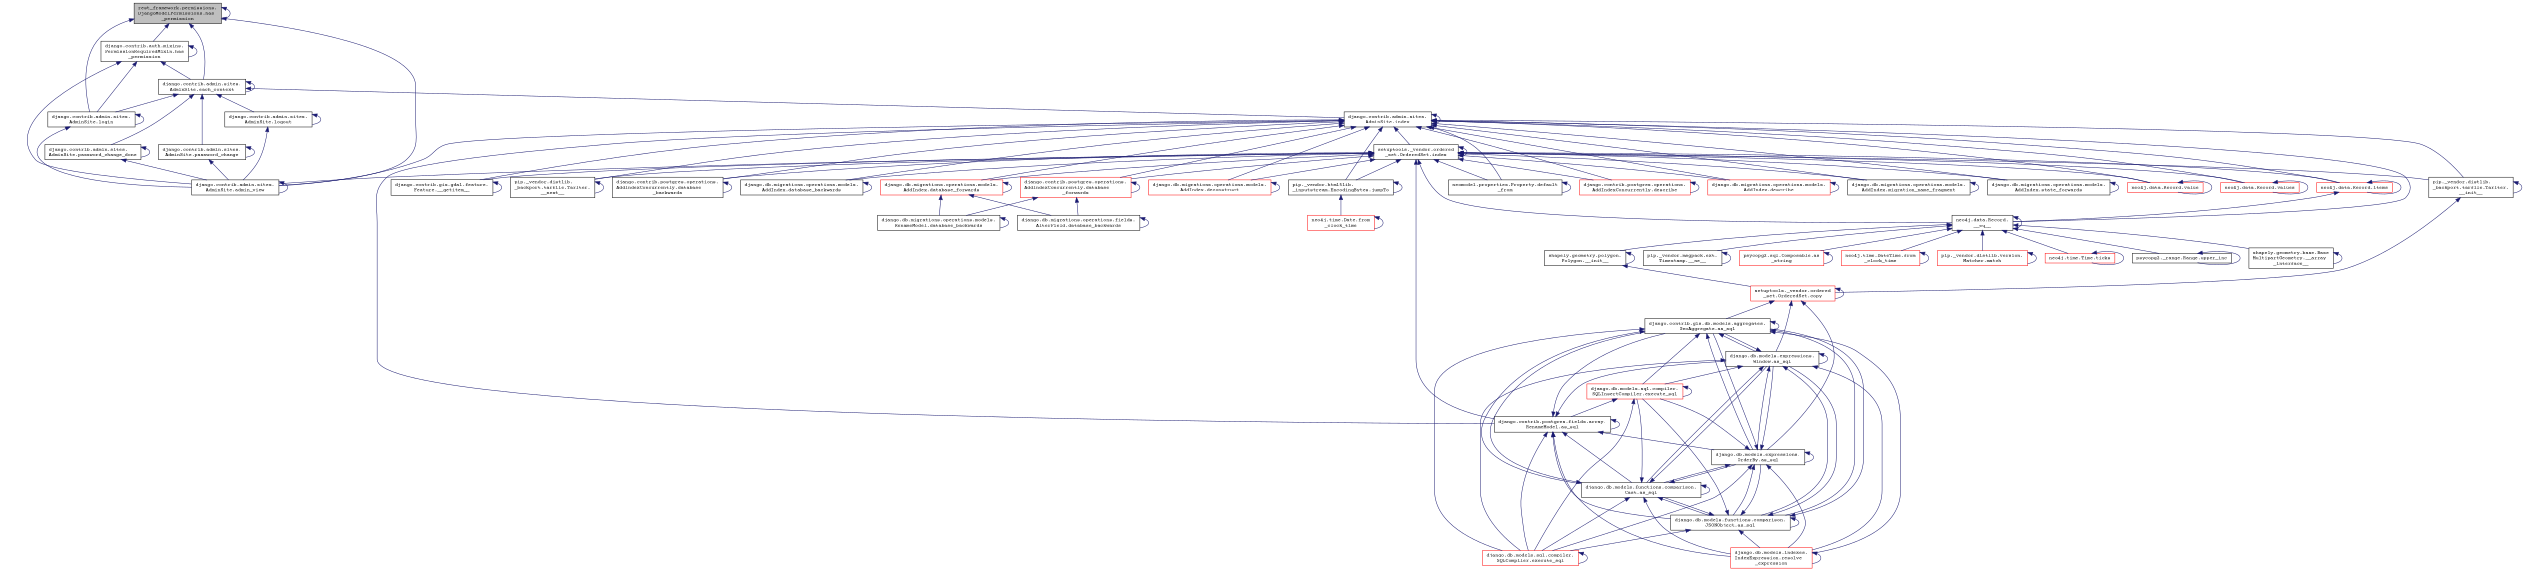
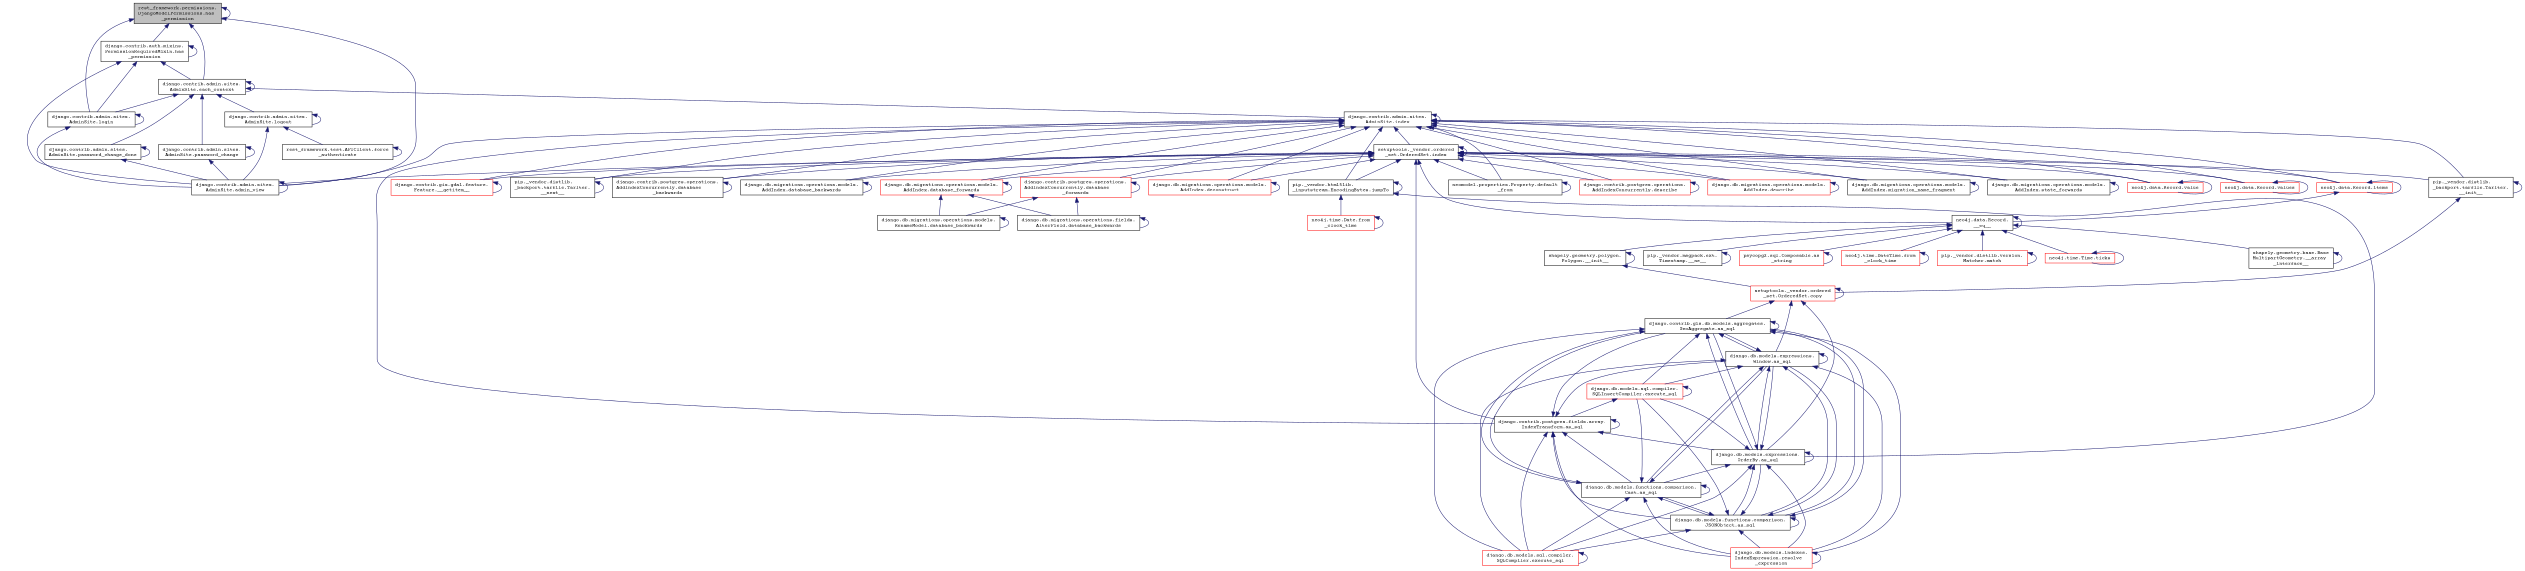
edge "neo4j.data.Record. __eq__" -> "django.contrib.admin.sites. AdminSite.index": removed
node "rest_framework.test.APIClient.force _authenticate": added
node "django.contrib.gis.gdal.feature. Feature.__getitem__": color black -> red
node "psycopg2._range.Range.upper_inc": removed
node "django.contrib.postgres.fields.array. RenameModel.as_sql": label "django.contrib.postgres.fields.array. RenameModel.as_sql" -> "django.contrib.postgres.fields.array. IndexTransform.as_sql"
edge "django.db.models.expressions. OrderBy.as_sql" -> "django.db.models.functions.comparison. Cast.as_sql": now "django.db.models.expressions. OrderBy.as_sql" -> "pip._vendor.html5lib. _inputstream.EncodingBytes.jumpTo"
edge "django.db.models.sql.compiler. SQLCompiler.execute_sql" -> "django.db.models.sql.compiler. SQLInsertCompiler.execute_sql": removed
